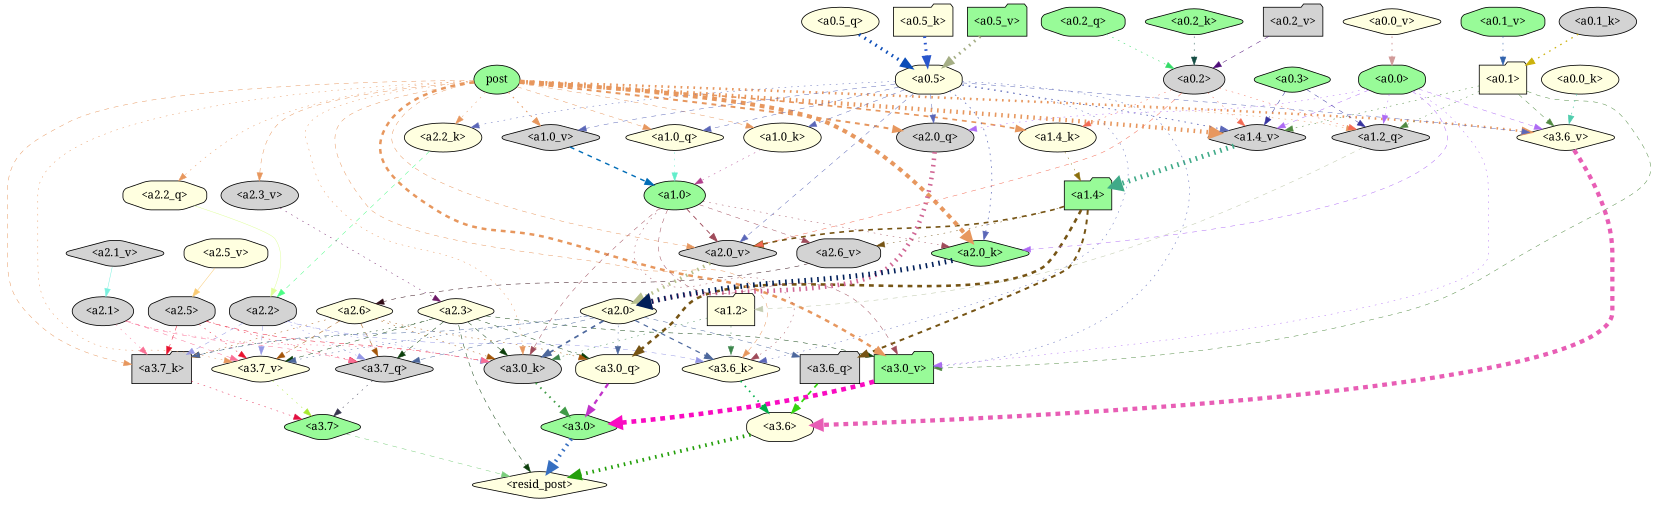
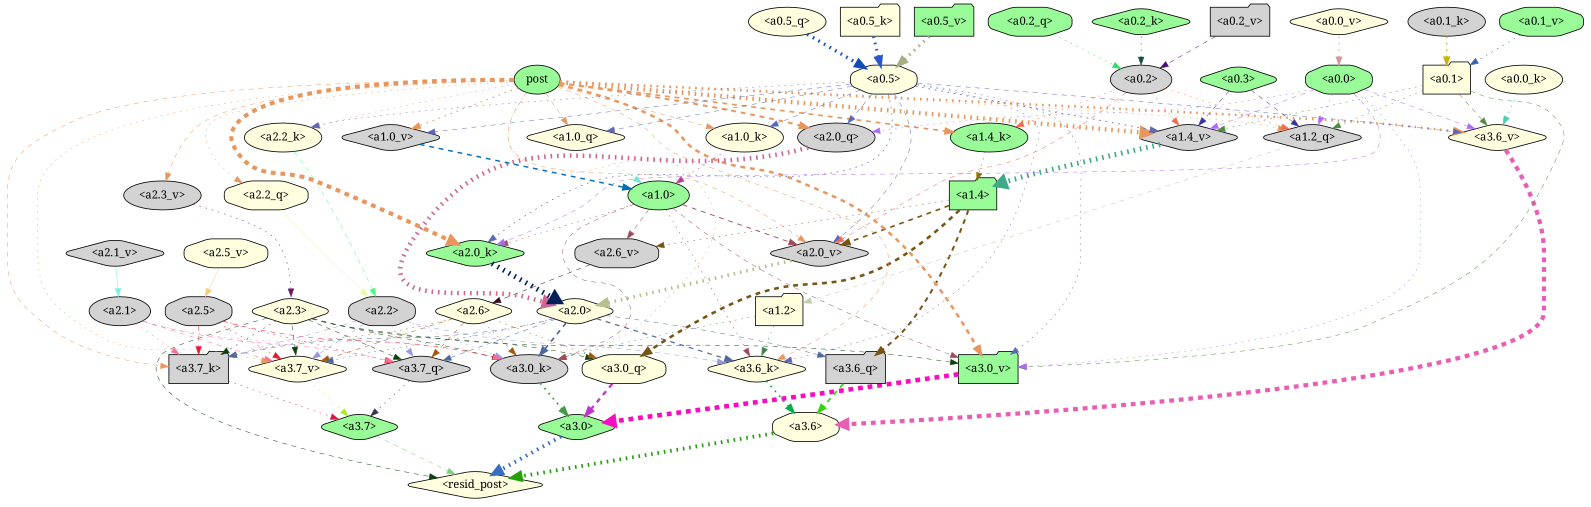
node "<a1.4_k>": fillcolor lightyellow -> palegreen
edge "<a2.0>" -> "<a3.0_q>": removed
